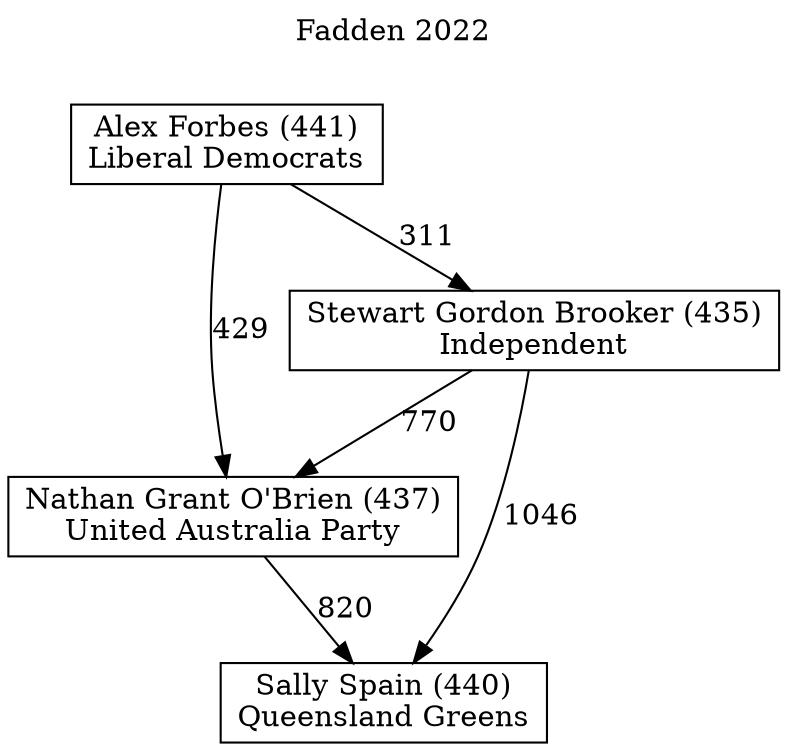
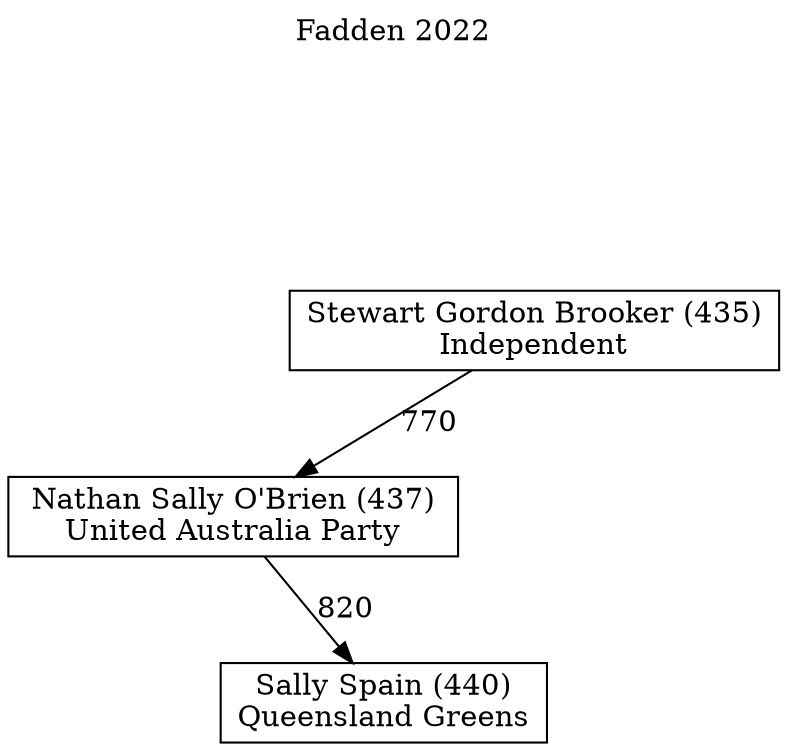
node "Alex Forbes (441) Liberal Democrats": removed
edge "Stewart Gordon Brooker (435) Independent" -> "Sally Spain (440) Queensland Greens": removed, label "1046"
node "Nathan Grant O'Brien (437) United Australia Party": label "Nathan Grant O'Brien (437) United Australia Party" -> "Nathan Sally O'Brien (437) United Australia Party"
